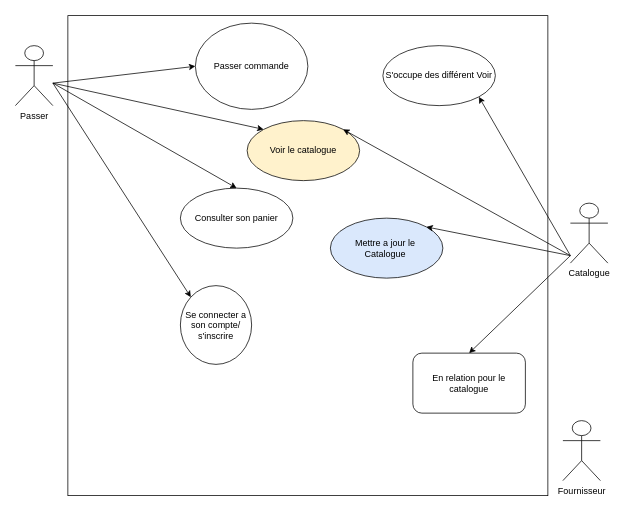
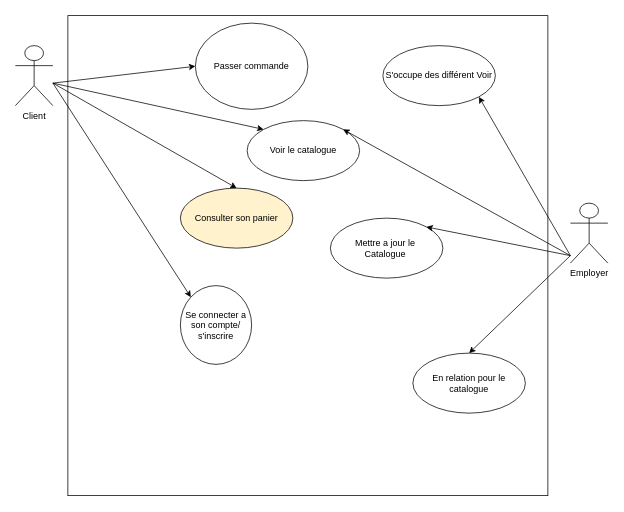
node "Passer": label "Passer" -> "Client"
node "Voir le catalogue": fillcolor #fff2cc -> #ffffff
node "Consulter son panier": fillcolor #ffffff -> #fff2cc
node "Mettre a jour le Catalogue": fillcolor #dae8fc -> #ffffff
node "Catalogue": label "Catalogue" -> "Employer"
node "En relation pour le catalogue": shape rounded rectangle -> ellipse
node "Fournisseur": removed
